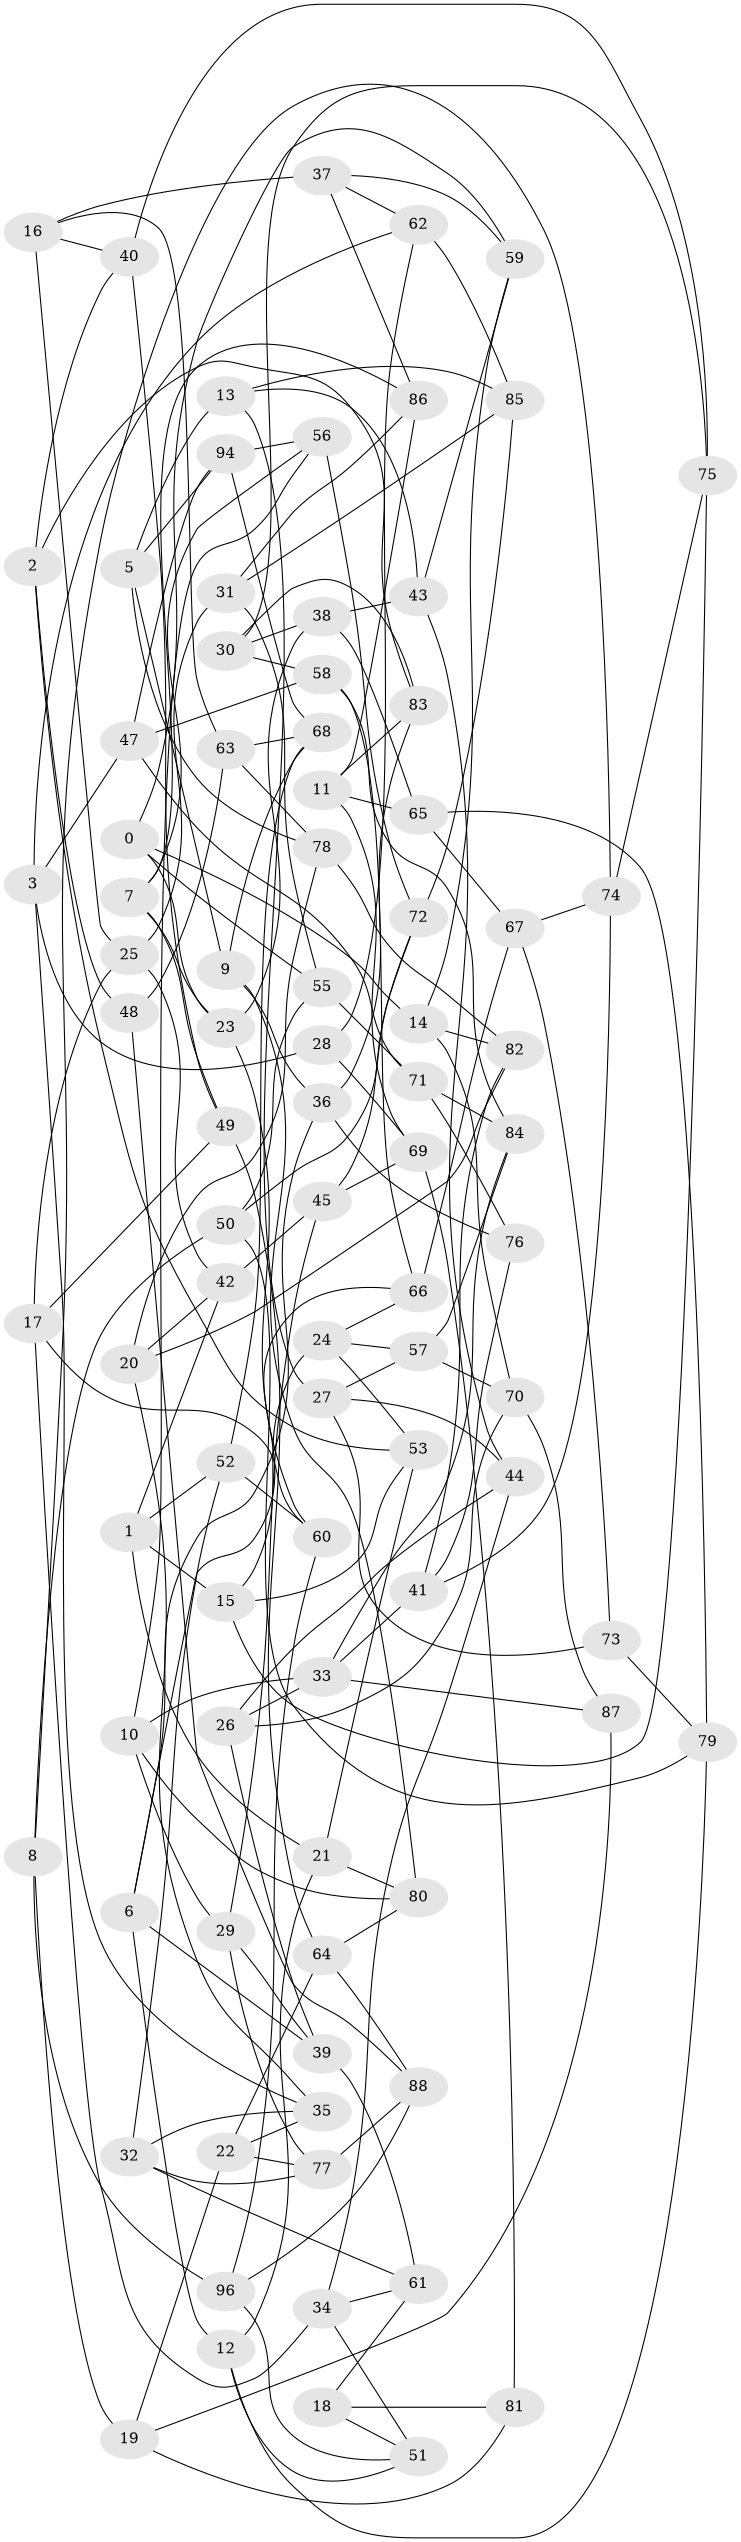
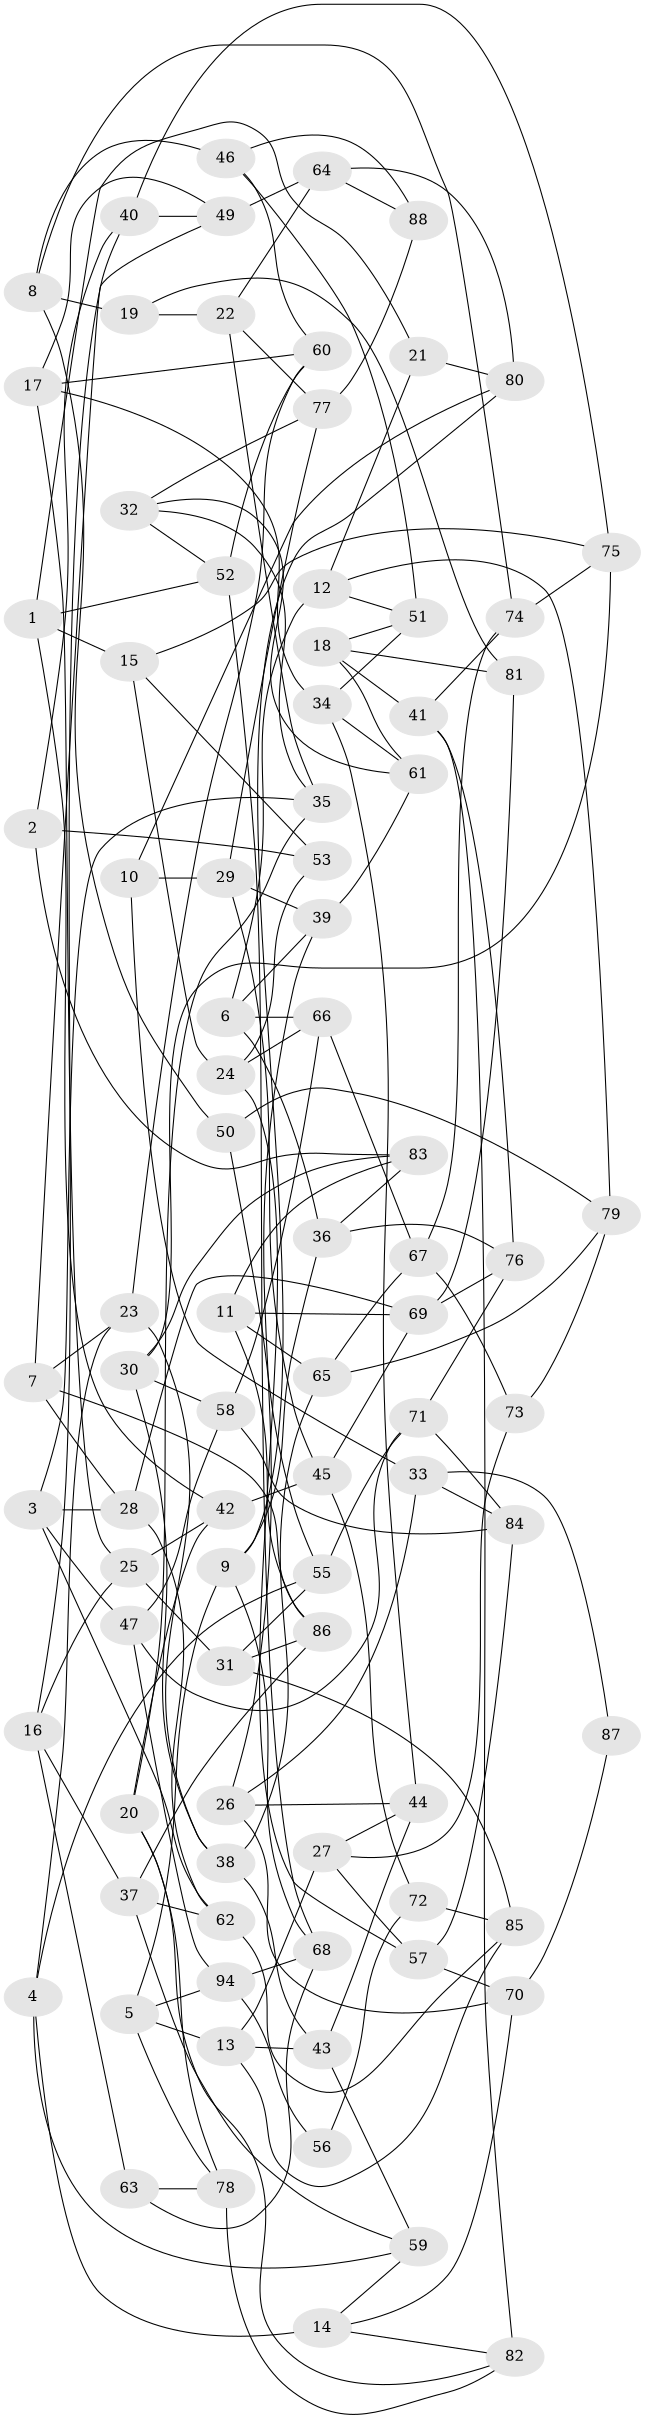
edge "56" -- "7": now "28" -- "7"
node "0": label "0" -> "4"
node "48": removed
edge "56" -- "10": removed
edge "72" -- "50": removed
edge "76" -- "69": added
edge "41" -- "33": now "41" -- "18"
edge "53" -- "21": removed
edge "87" -- "19": removed
node "96": label "96" -> "46"
